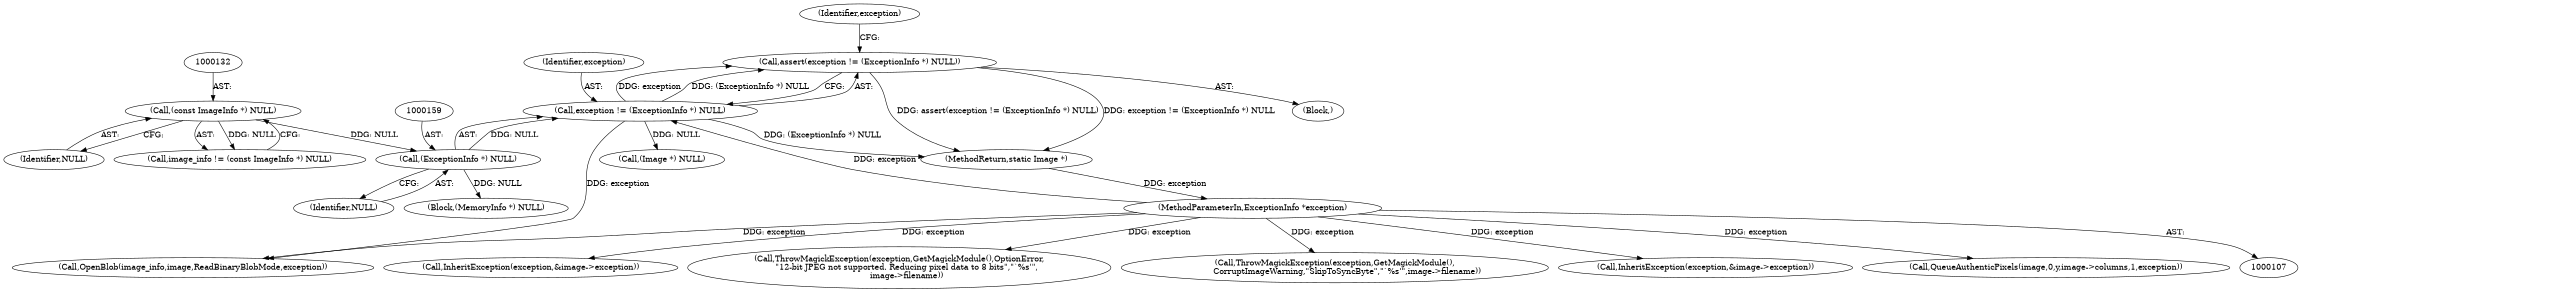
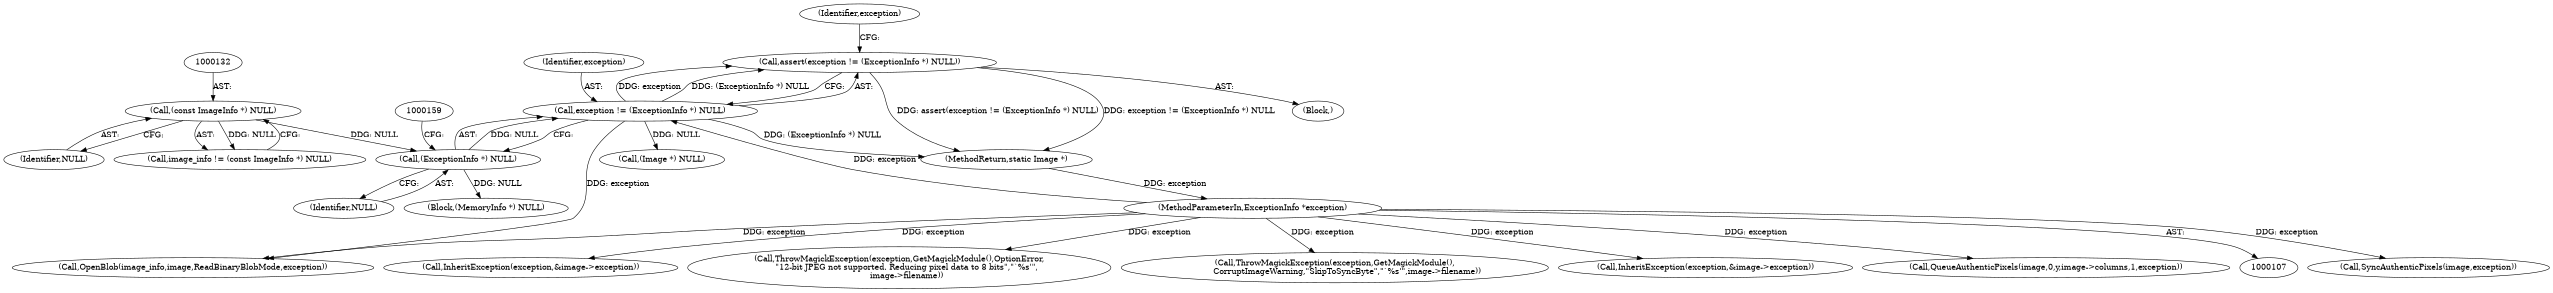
edge "(Call,exception != (ExceptionInfo *) NULL)" -> "(Call,(ExceptionInfo *) NULL)": added, label "CFG:"
edge "1000159" -> "(Call,(ExceptionInfo *) NULL)": label "AST: " -> "CFG: "
node "(Call,SyncAuthenticPixels(image,exception))": added
